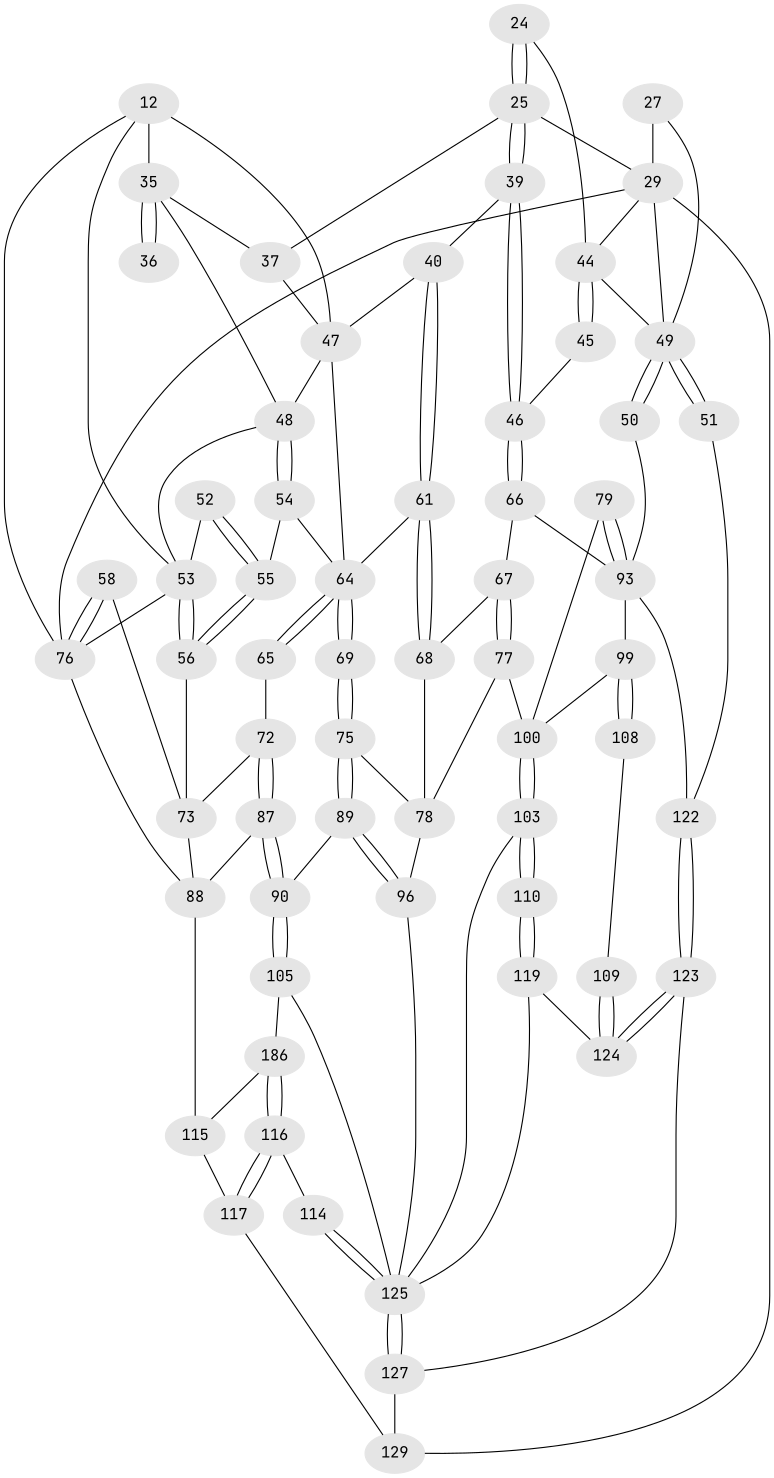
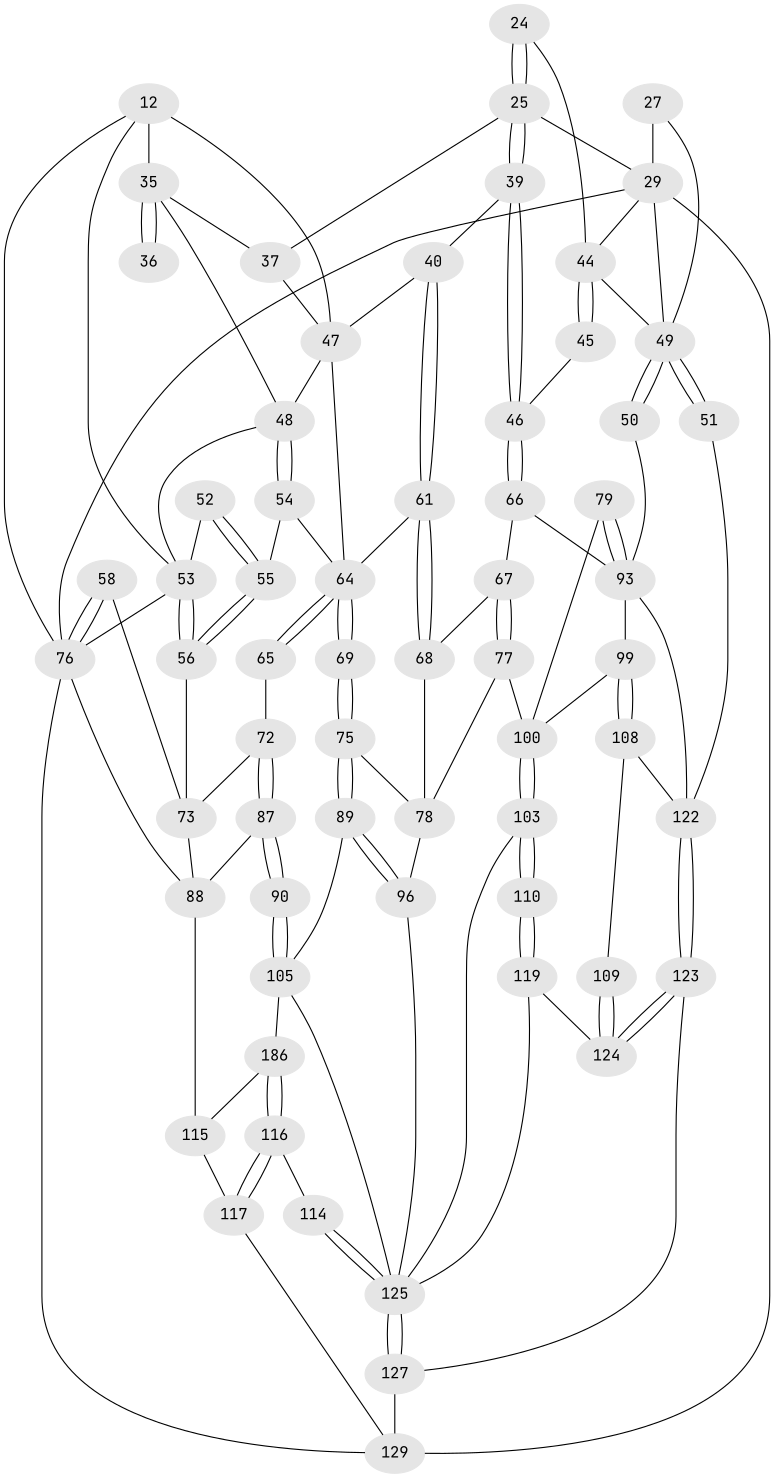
edge "108" -- "122": added
edge "89" -- "90": now "89" -- "105"
edge "76" -- "129": added
